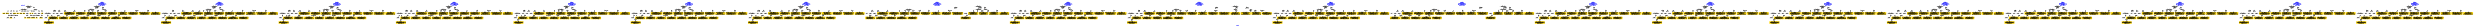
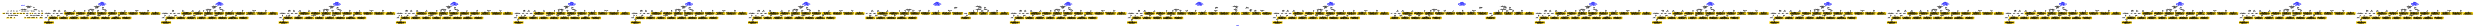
node "DateOfWork": fillcolor gold -> lightgray
node "birthDate": fillcolor lightgray -> gold
node "Artist": fillcolor lightgray -> gold
